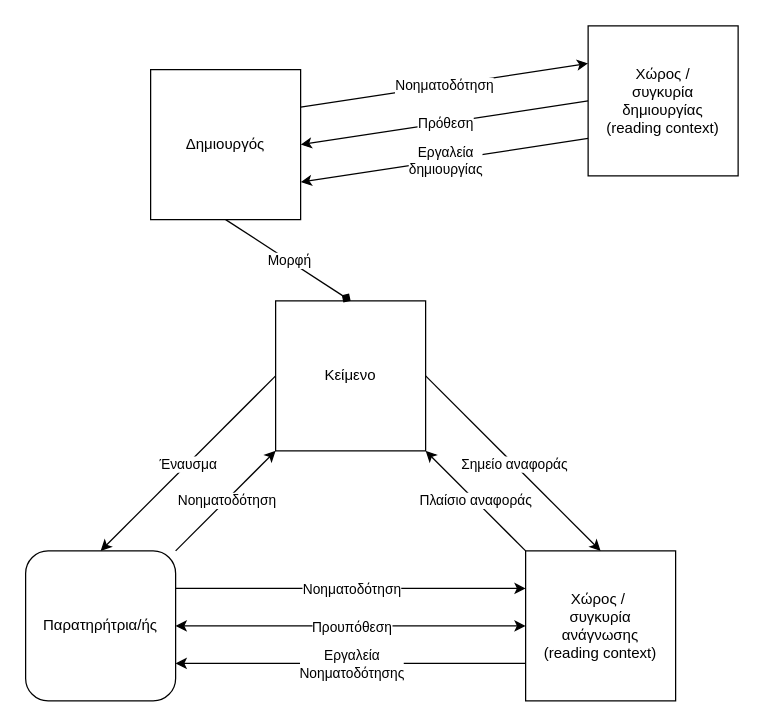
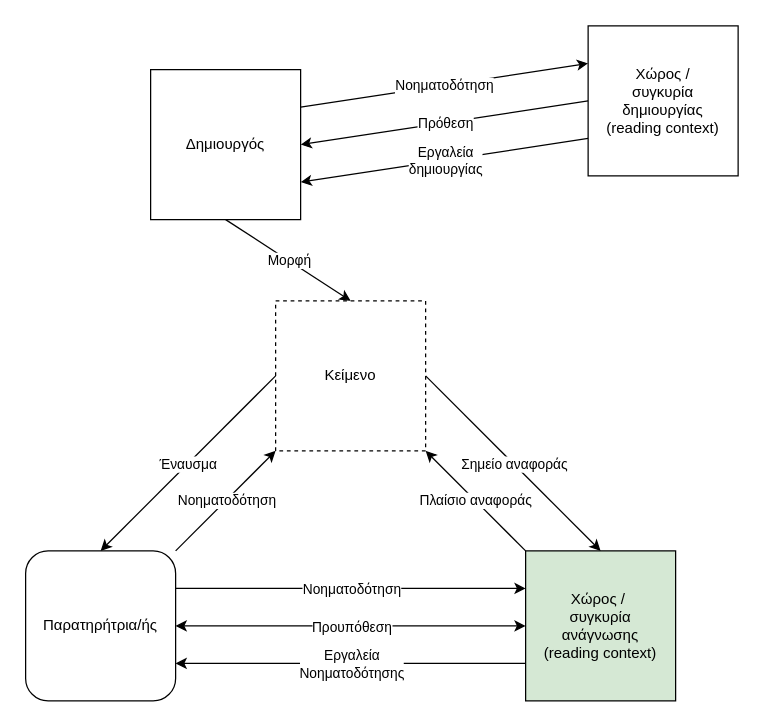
edge "Δημιουργός" -> "Κείμενο": arrowhead diamond -> classic
node "Κείμενο": style solid -> dashed
node "Χώρος / συγκυρία ανάγνωσης (reading context)": fillcolor #ffffff -> #d5e8d4
